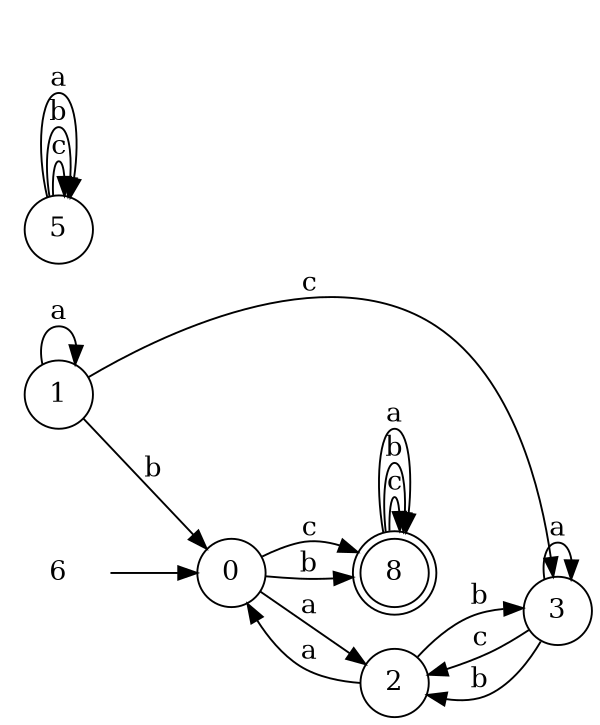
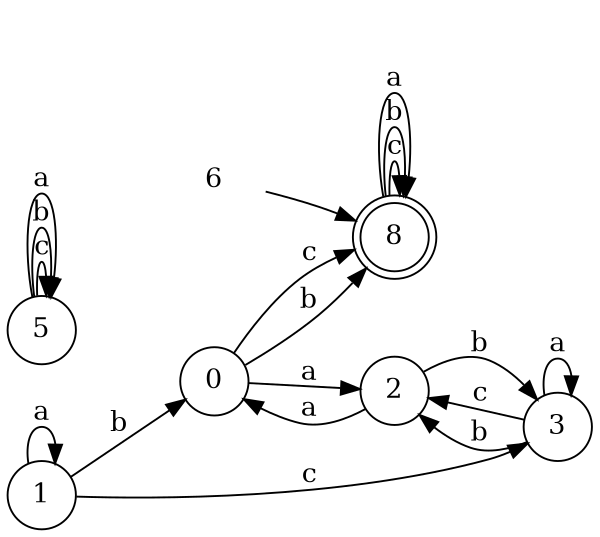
edge "6" -> "0": now "6" -> "8"
